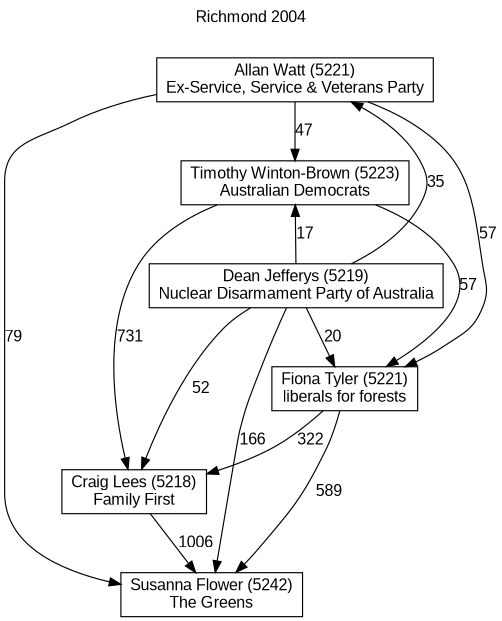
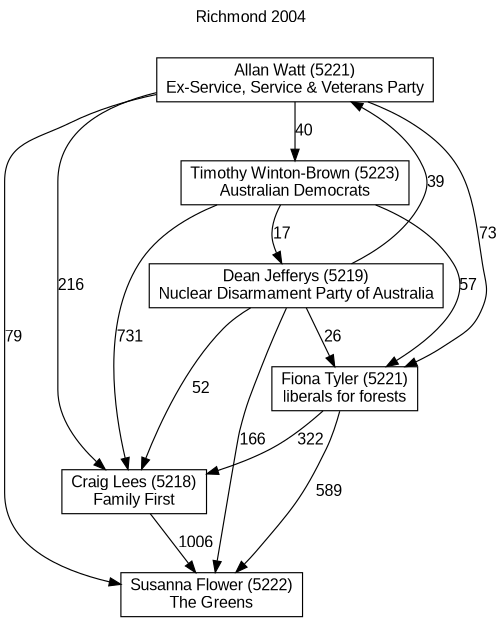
edge "Allan Watt (5221) Ex-Service, Service & Veterans Party" -> "Timothy Winton-Brown (5223) Australian Democrats": label "47" -> "40"
edge "Dean Jefferys (5219) Nuclear Disarmament Party of Australia" -> "Allan Watt (5221) Ex-Service, Service & Veterans Party": label "35" -> "39"
edge "Allan Watt (5221) Ex-Service, Service & Veterans Party" -> "Fiona Tyler (5221) liberals for forests": label "57" -> "73"
edge "Dean Jefferys (5219) Nuclear Disarmament Party of Australia" -> "Timothy Winton-Brown (5223) Australian Democrats": reversed
edge "Allan Watt (5221) Ex-Service, Service & Veterans Party" -> "Craig Lees (5218) Family First": added, label "216"
edge "Dean Jefferys (5219) Nuclear Disarmament Party of Australia" -> "Fiona Tyler (5221) liberals for forests": label "20" -> "26"
node "Susanna Flower (5242) The Greens": label "Susanna Flower (5242) The Greens" -> "Susanna Flower (5222) The Greens"
